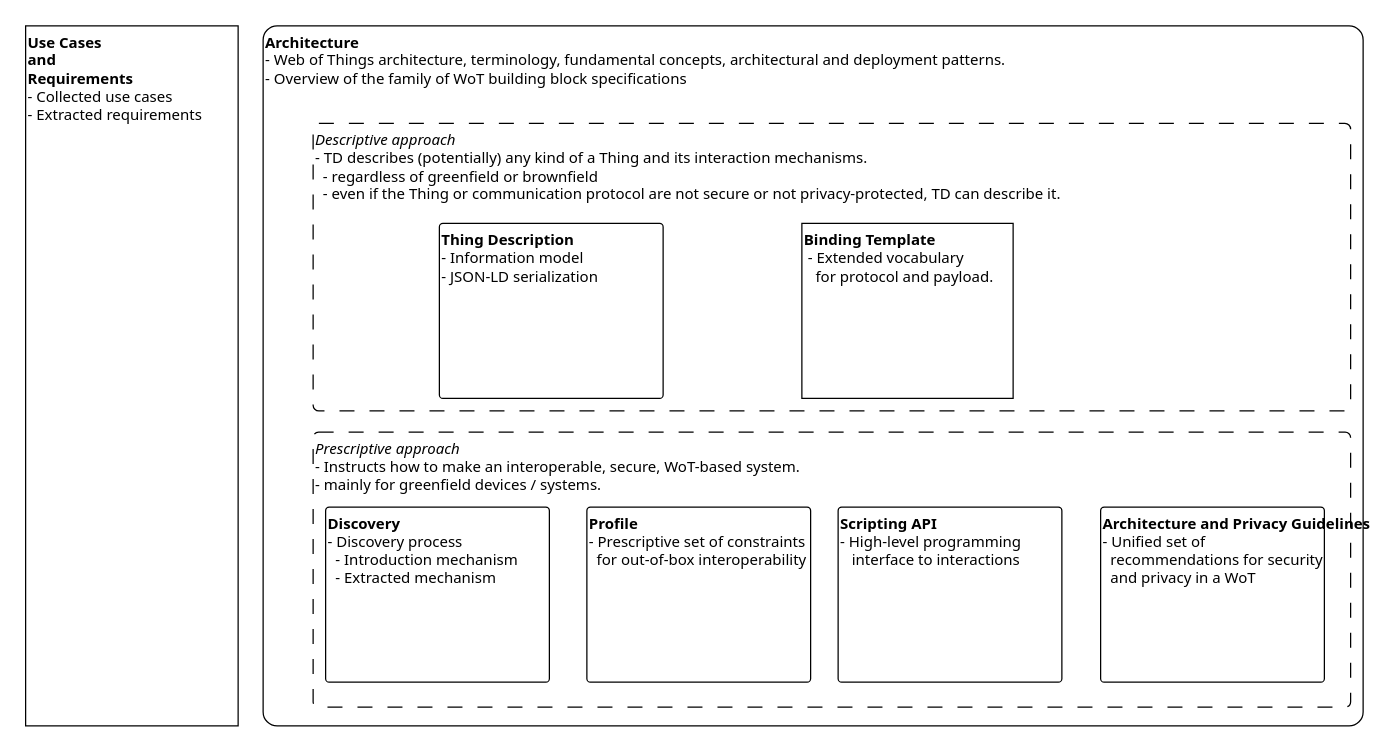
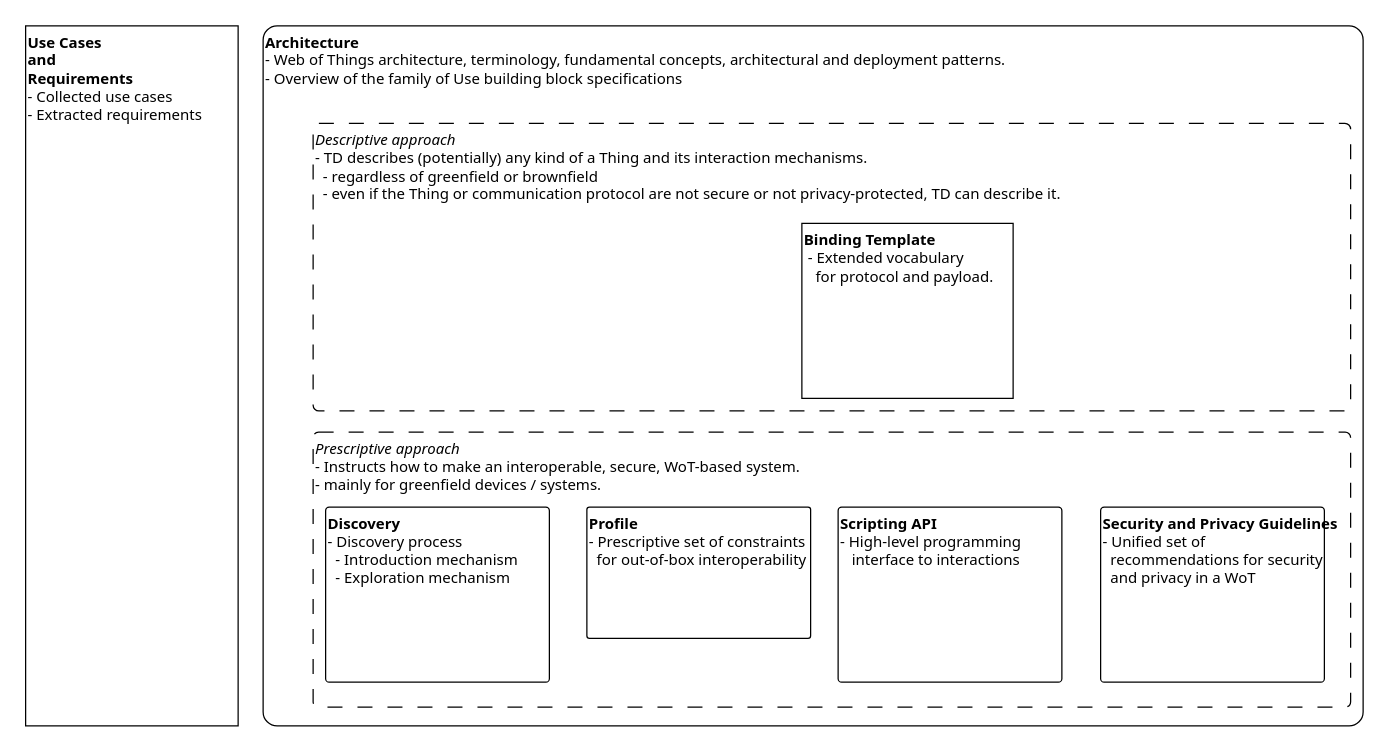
node "Architecture - Web of Things architecture, terminology, fundamental concepts, architectural and deployment patterns. - Overview of the family of WoT building block specifications": label "Architecture - Web of Things architecture, terminology, fundamental concepts, architectural and deployment patterns. - Overview of the family of WoT building block specifications" -> "Architecture - Web of Things architecture, terminology, fundamental concepts, architectural and deployment patterns. - Overview of the family of Use building block specifications"
node "Thing Description - Information model - JSON-LD serialization": removed
node "Discovery - Discovery process - Introduction mechanism - Extracted mechanism": label "Discovery - Discovery process - Introduction mechanism - Extracted mechanism" -> "Discovery - Discovery process - Introduction mechanism - Exploration mechanism"
node "Architecture and Privacy Guidelines - Unified set of recommendations for security and privacy in a WoT": label "Architecture and Privacy Guidelines - Unified set of recommendations for security and privacy in a WoT" -> "Security and Privacy Guidelines - Unified set of recommendations for security and privacy in a WoT"
node "Profile - Prescriptive set of constraints for out-of-box interoperability": size 224x175 -> 224x131
